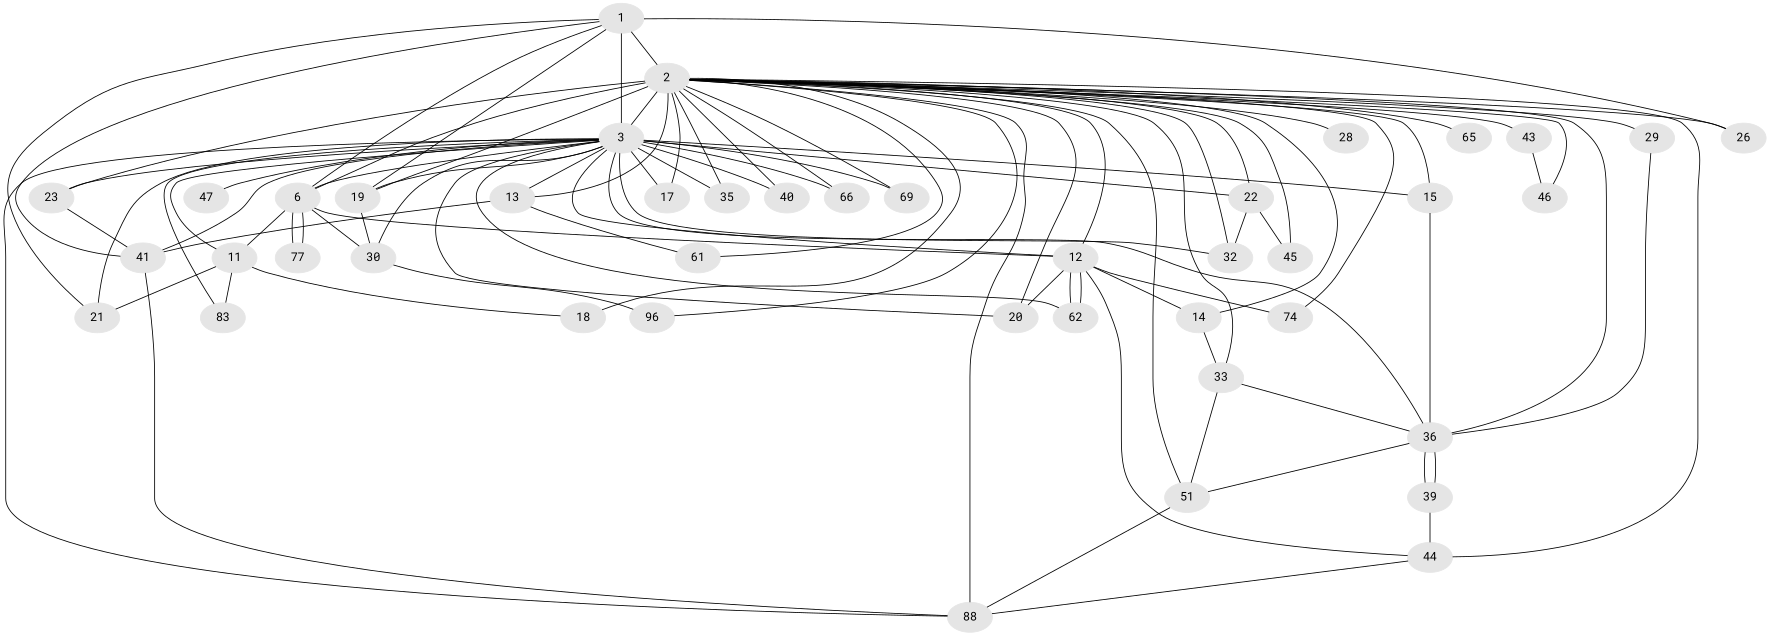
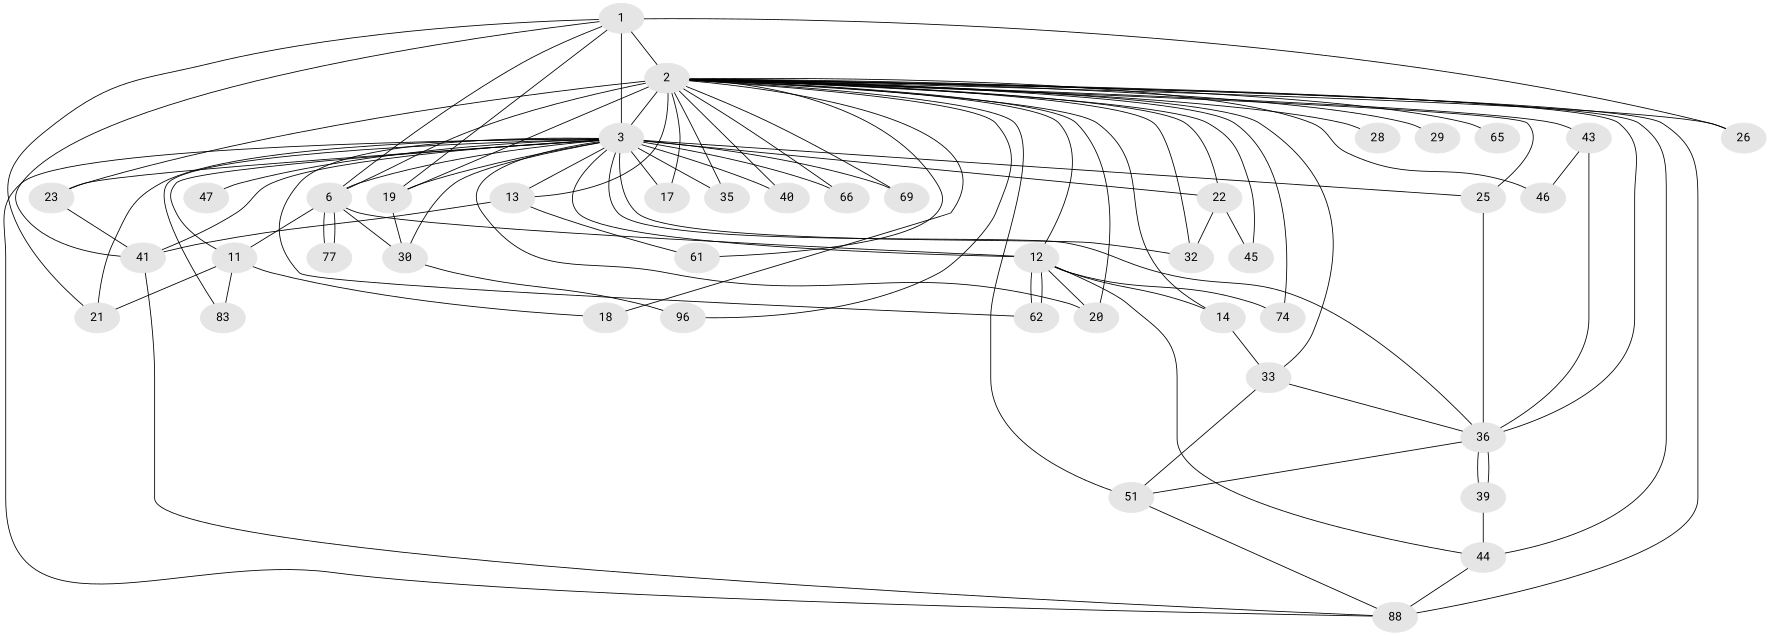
node "15": label "15" -> "25"
edge "29" -- "36": now "43" -- "36"
